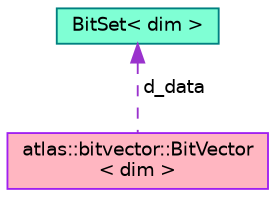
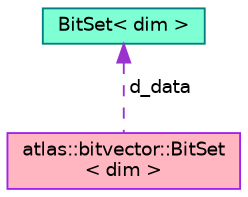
node "atlas::bitvector::BitVector < dim >": label "atlas::bitvector::BitVector < dim >" -> "atlas::bitvector::BitSet < dim >"
